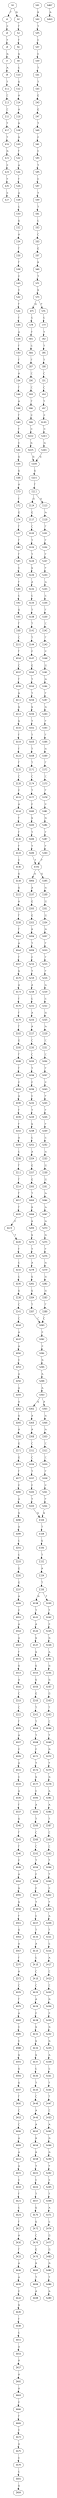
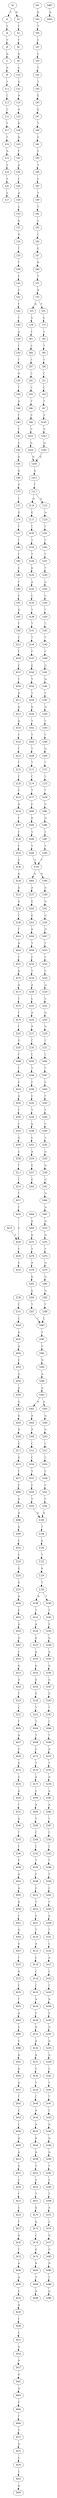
node "S263": removed
edge "S220" -> "S223": now "S220" -> "S226"
node "S235": removed
